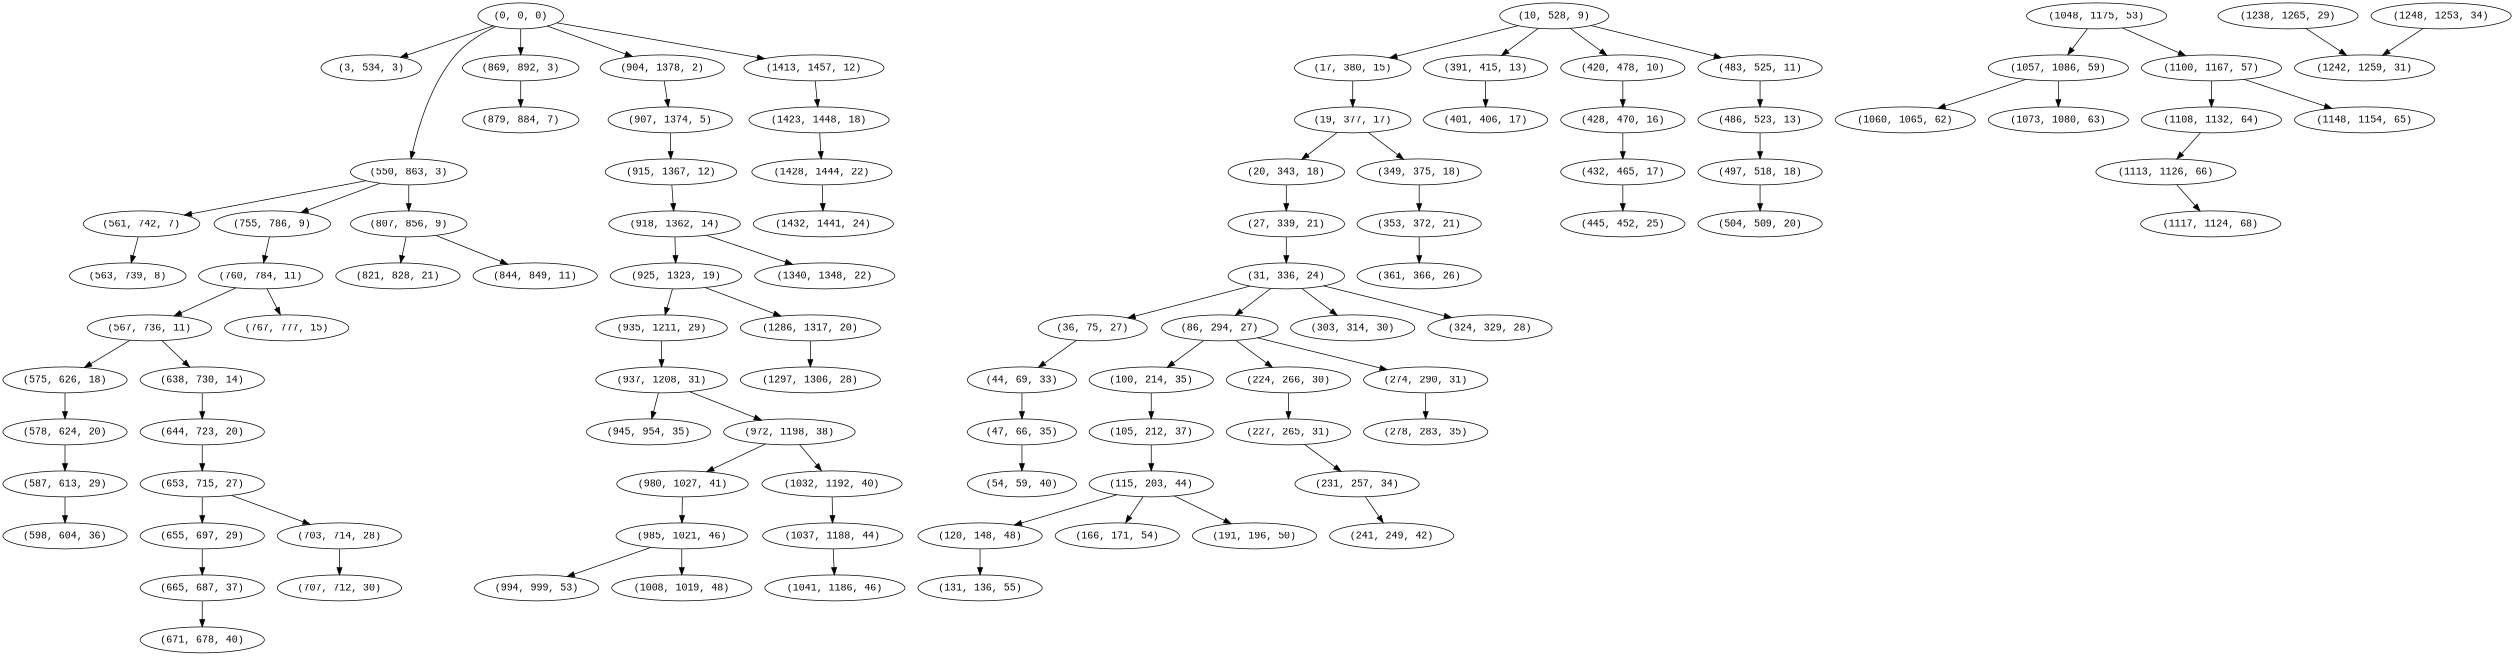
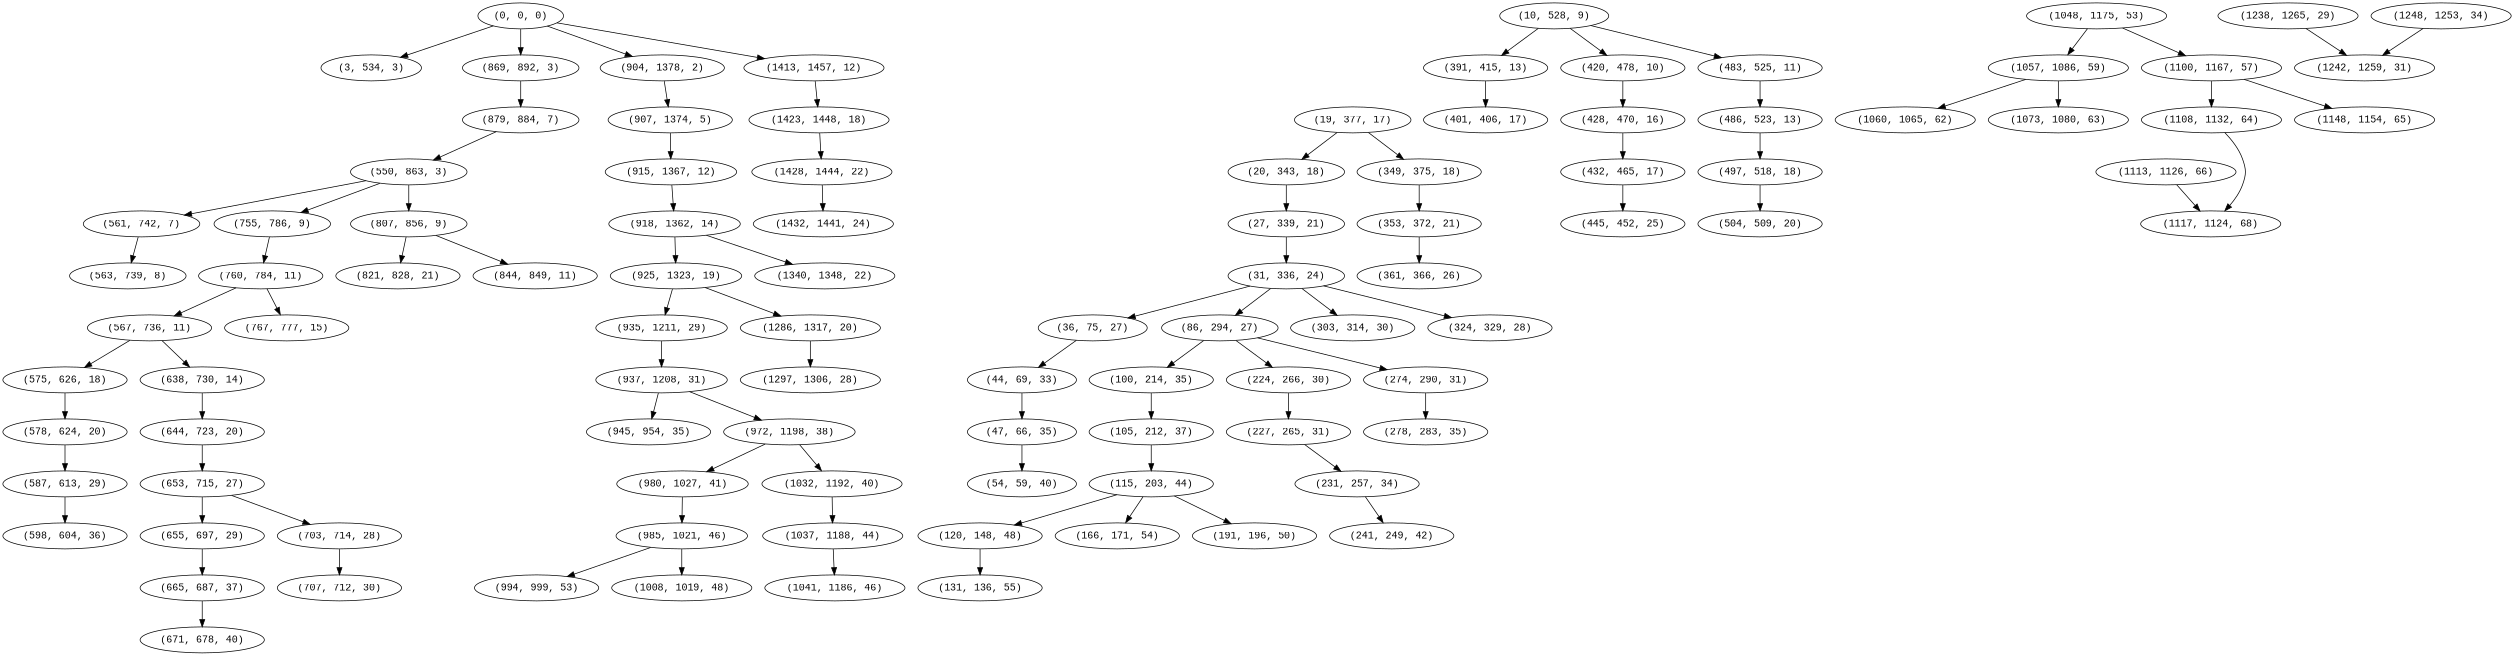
node "(17, 380, 15)": removed
edge "(0, 0, 0)" -> "(550, 863, 3)": now "(879, 884, 7)" -> "(550, 863, 3)"
edge "(1108, 1132, 64)" -> "(1113, 1126, 66)": now "(1108, 1132, 64)" -> "(1117, 1124, 68)"
